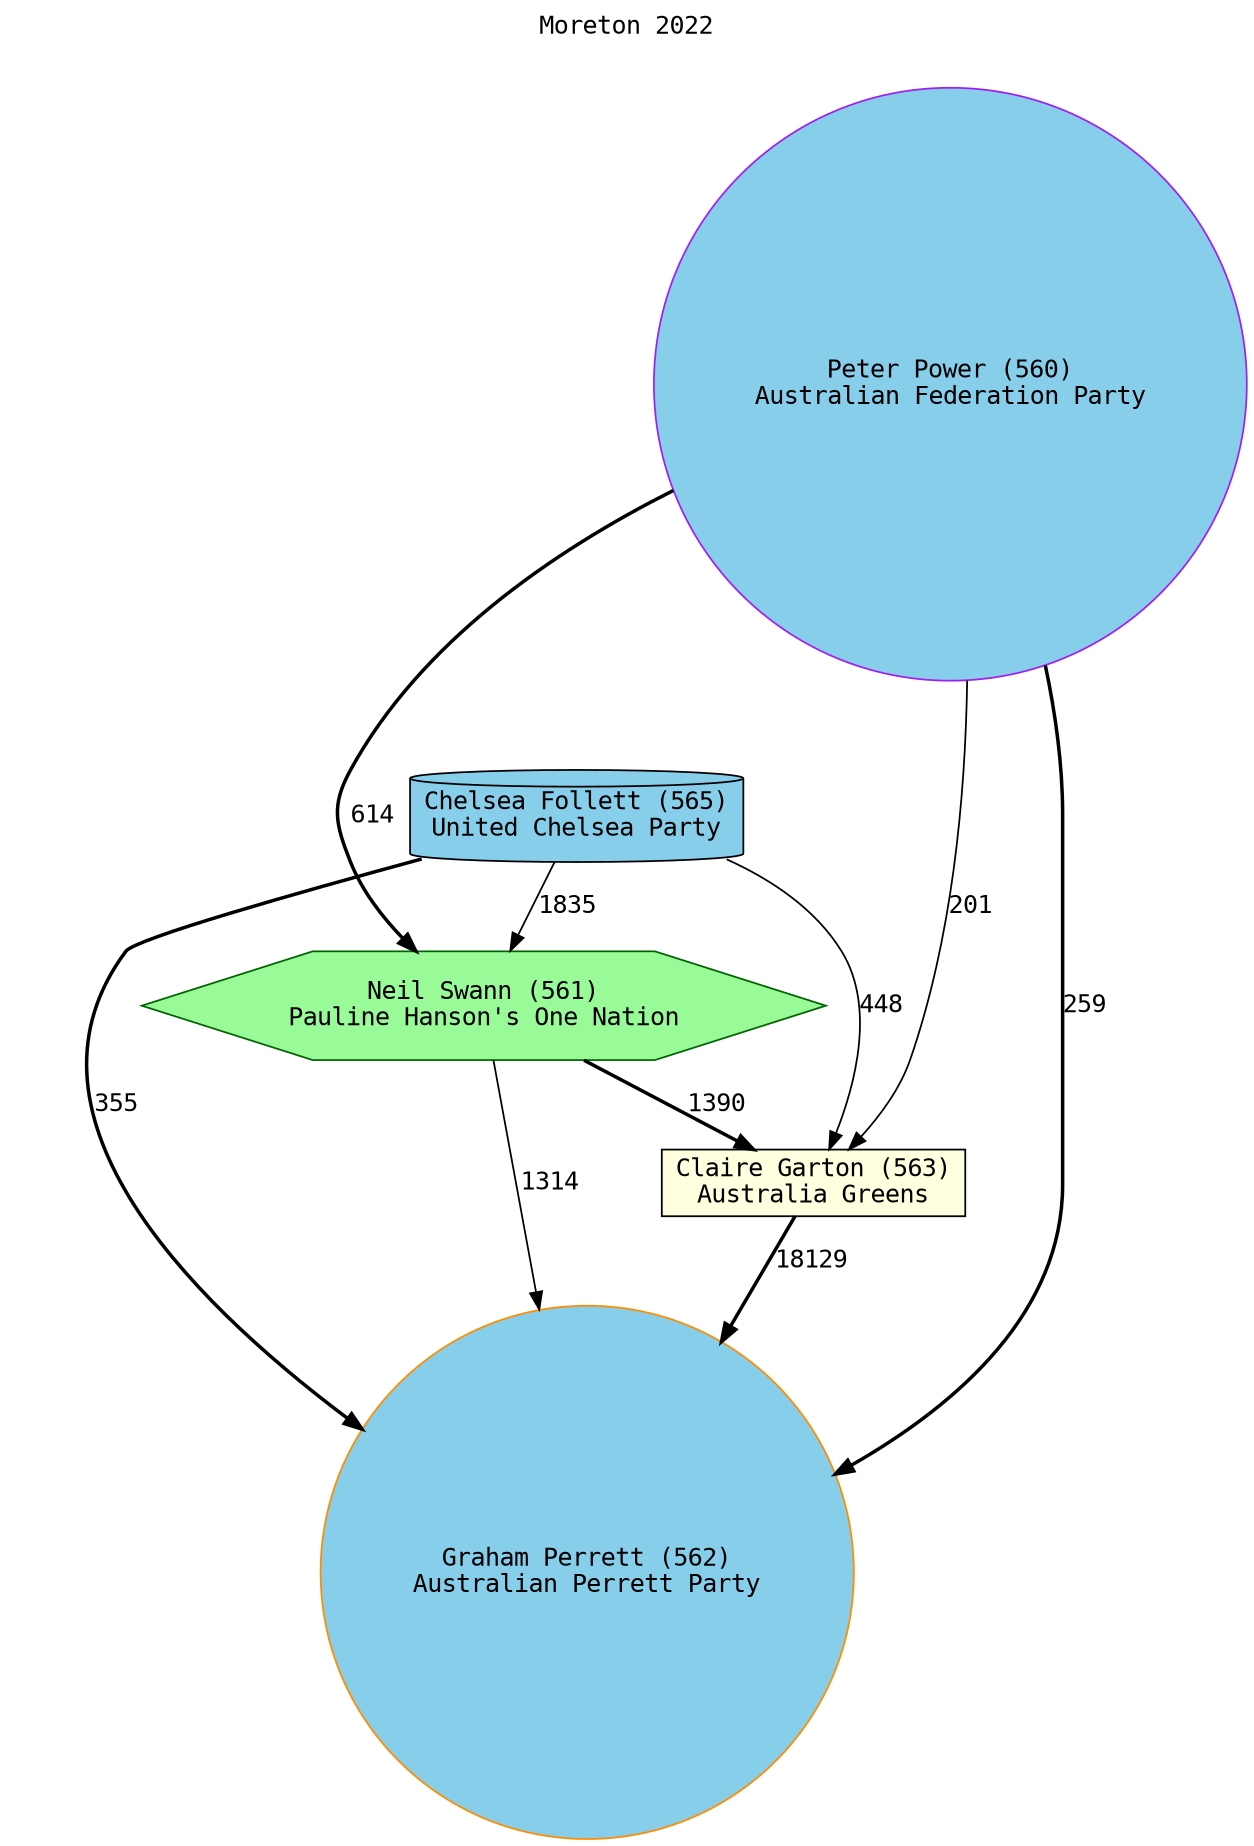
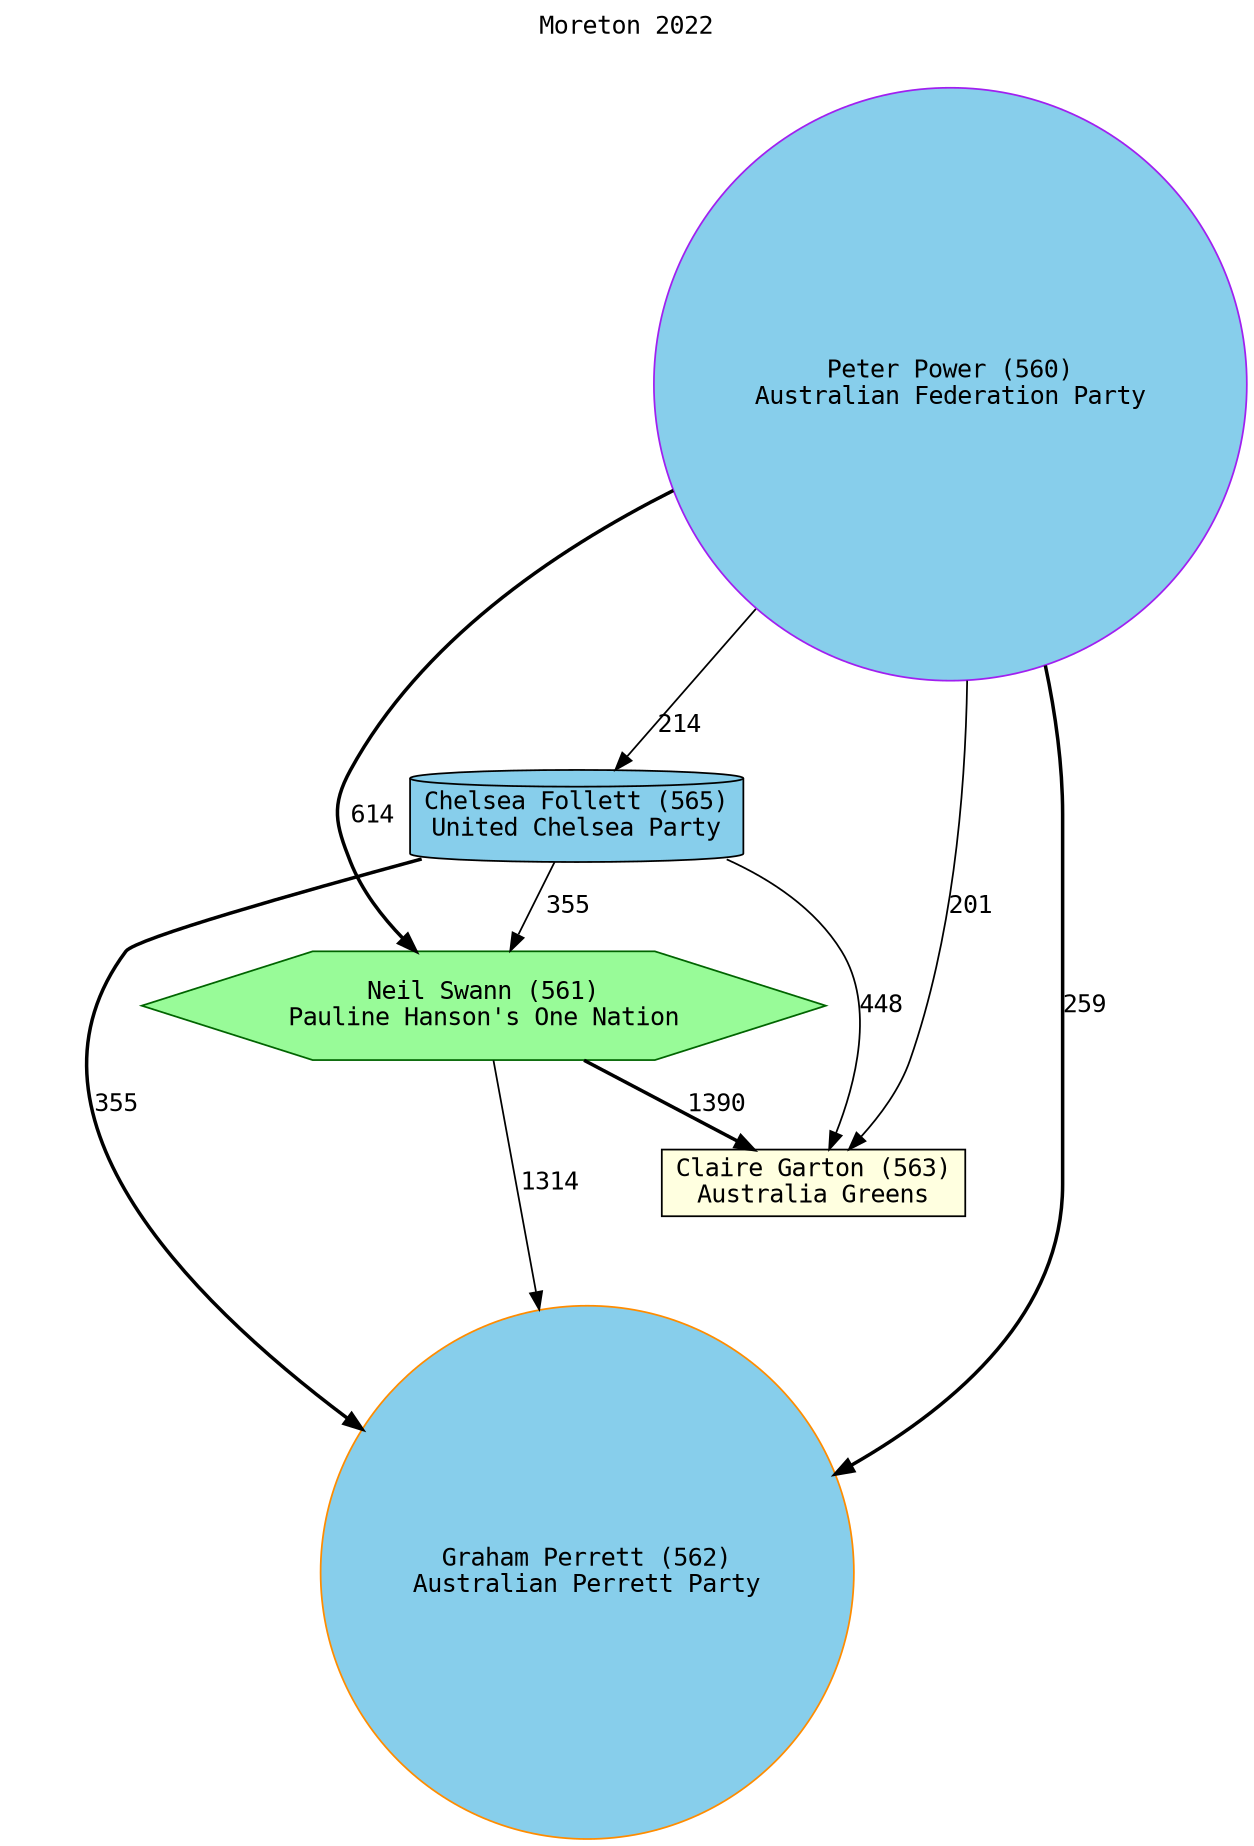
edge "Peter Power (560) Australian Federation Party" -> "Chelsea Follett (565) United Chelsea Party": added, label "214"
edge "Chelsea Follett (565) United Chelsea Party" -> "Neil Swann (561) Pauline Hanson's One Nation": label "1835" -> "355"
edge "Claire Garton (563) Australia Greens" -> "Graham Perrett (562) Australian Perrett Party": removed, label "18129"
